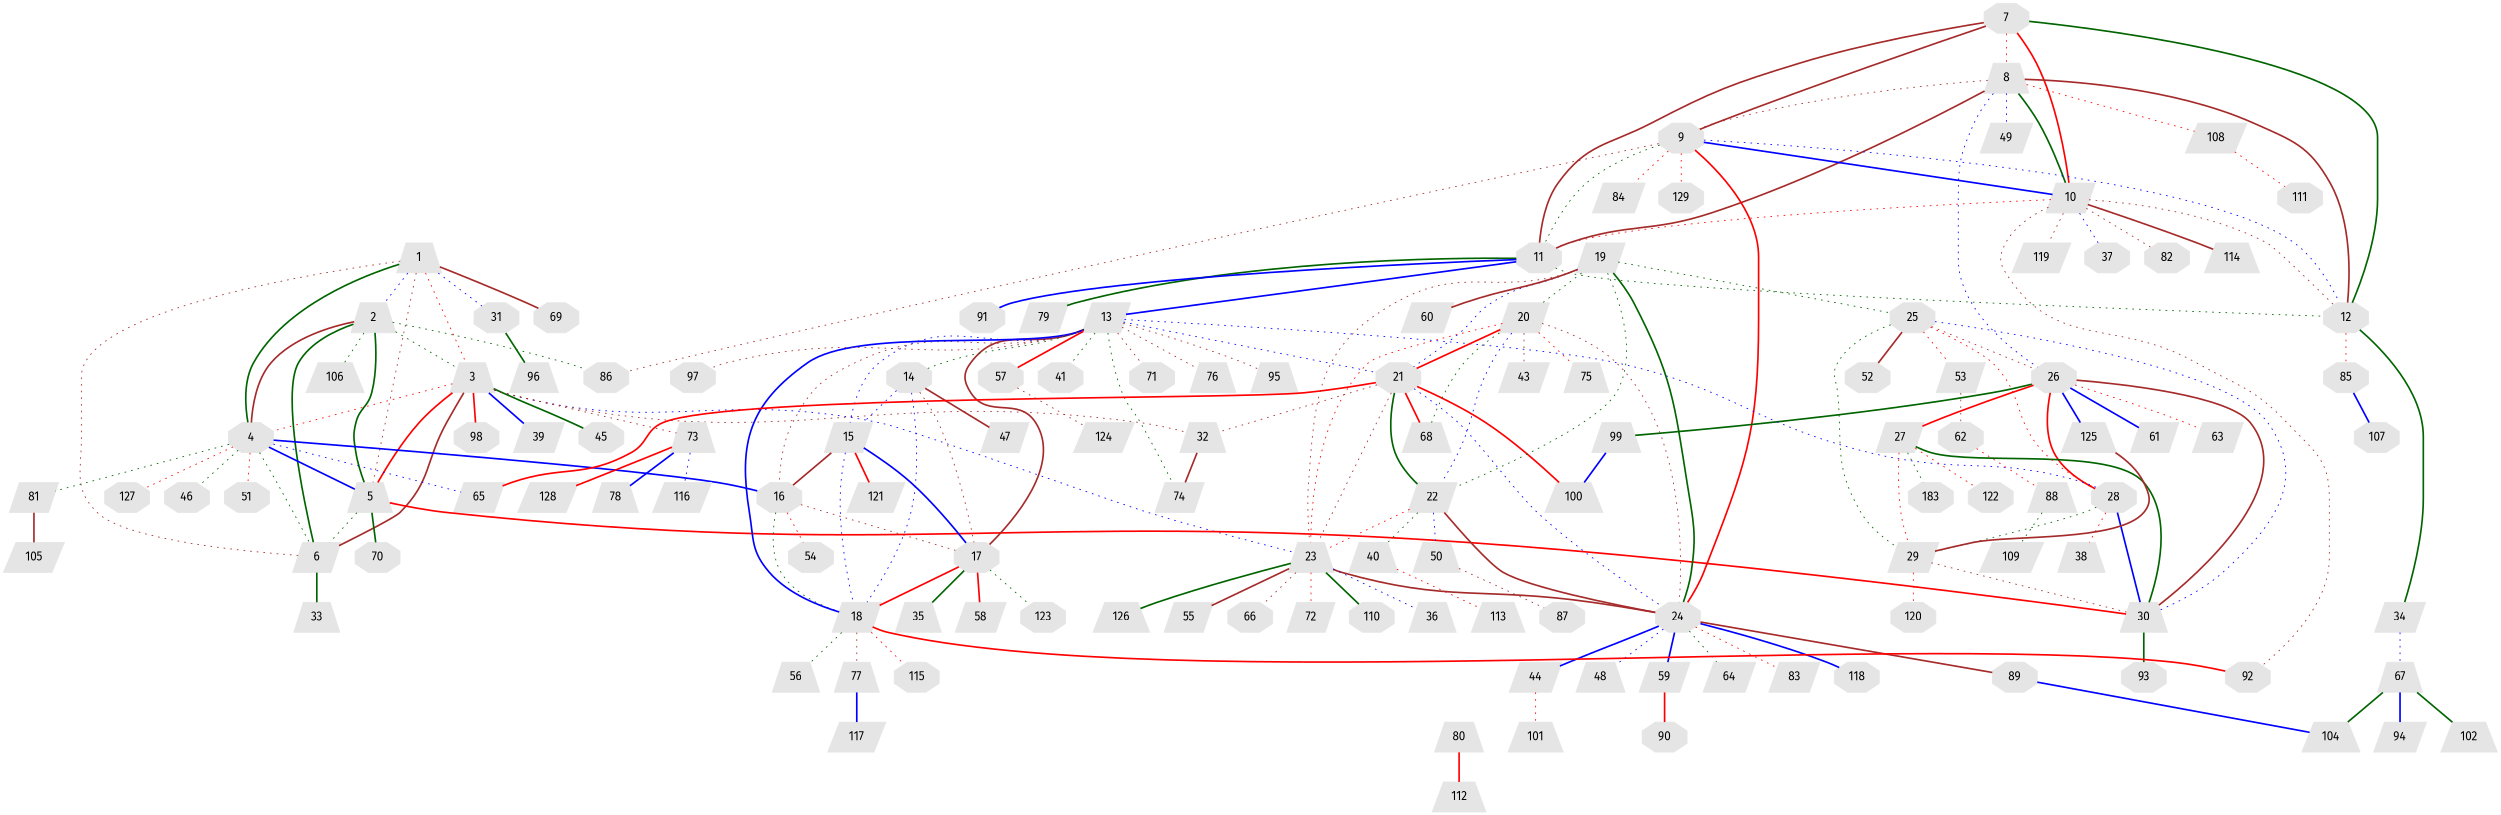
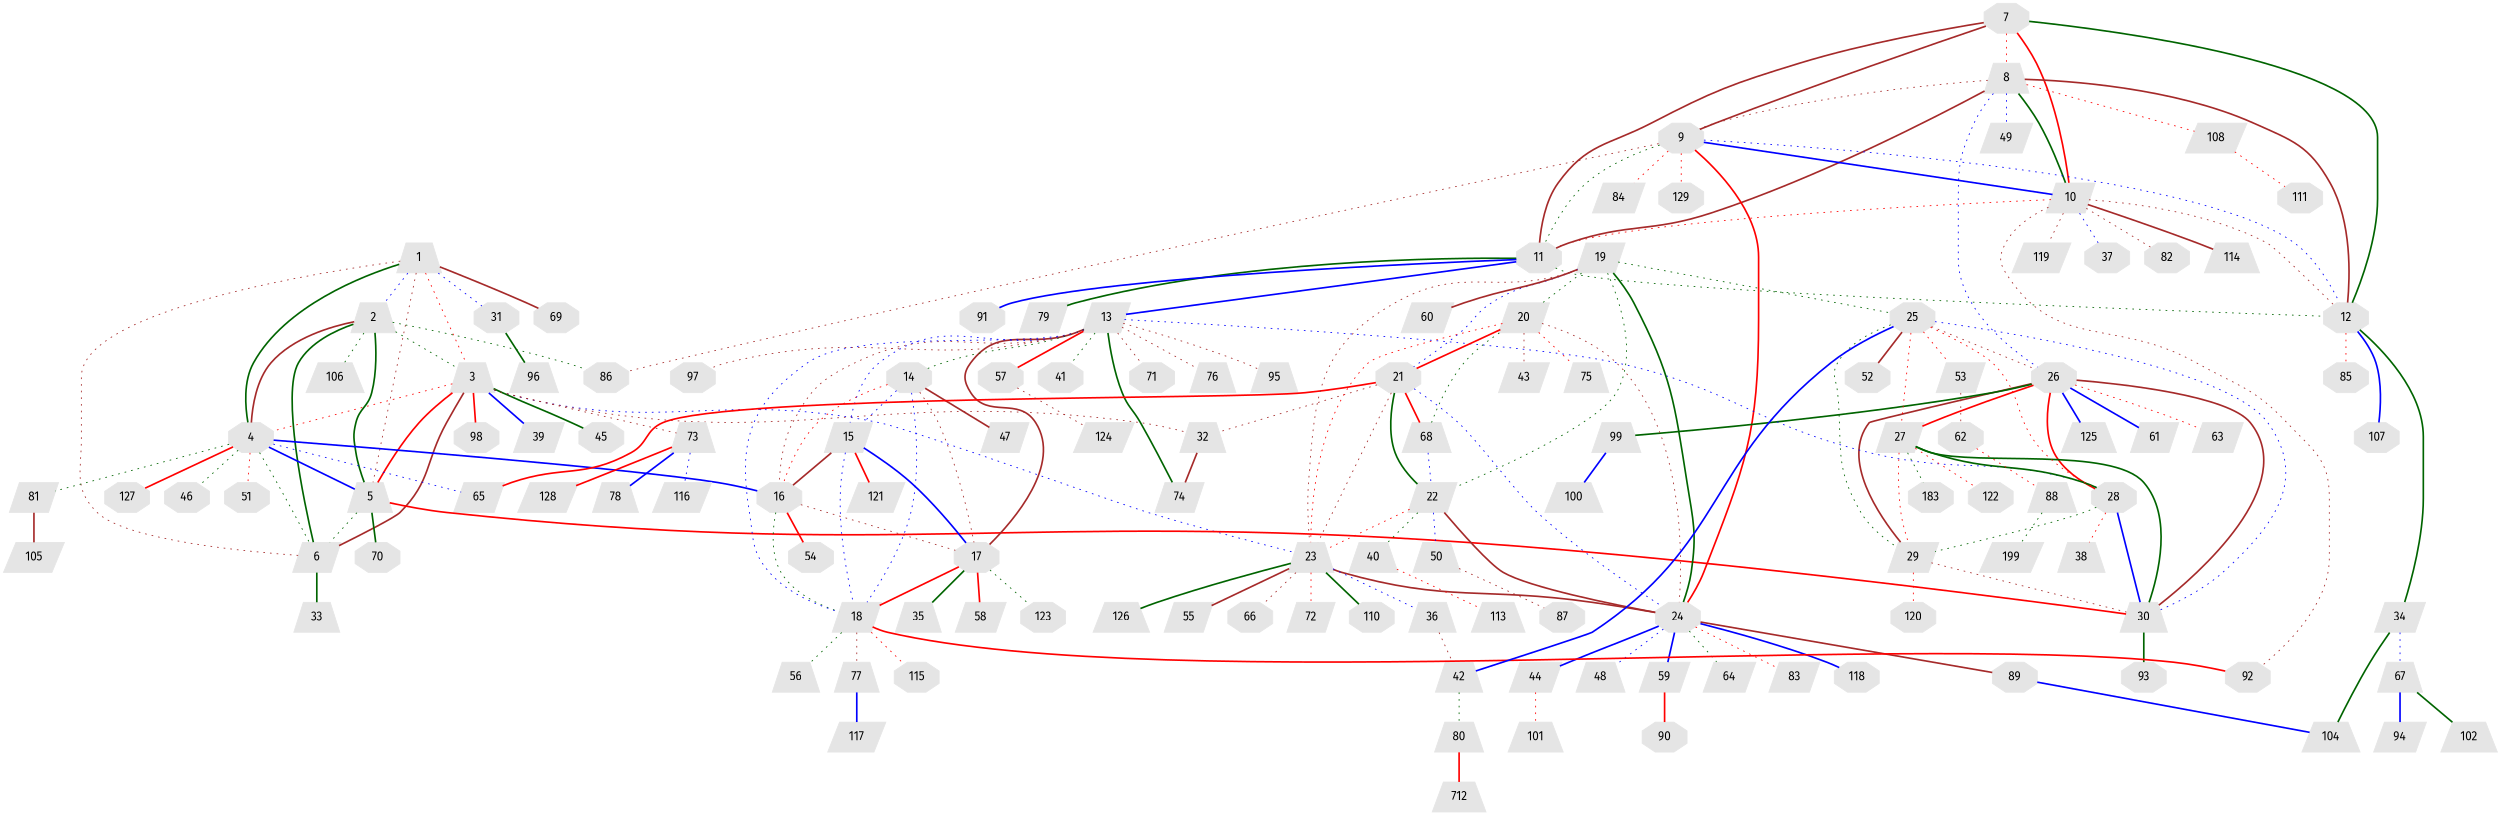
edge "13" -- "21": removed
edge "13" -- "18": style bold -> dotted
edge "25" -- "27": added
edge "20" -- "22": now "68" -- "22"
edge "85" -- "107": now "12" -- "107"
edge "13" -- "74": style dotted -> bold
edge "14" -- "16": added
edge "21" -- "100": removed
edge "4" -- "127": style dotted -> bold
edge "27" -- "28": added
edge "16" -- "54": style dotted -> bold
edge "125" -- "29": now "26" -- "29"
node "109": label "109" -> "199"
node "42": added
edge "67" -- "104": now "34" -- "104"
node "112": label "112" -> "712"
